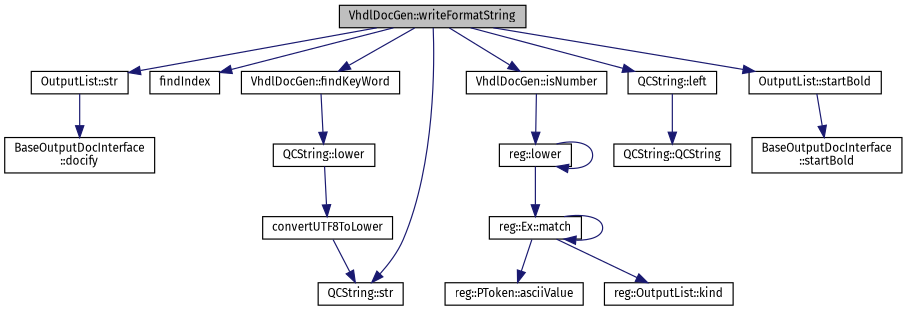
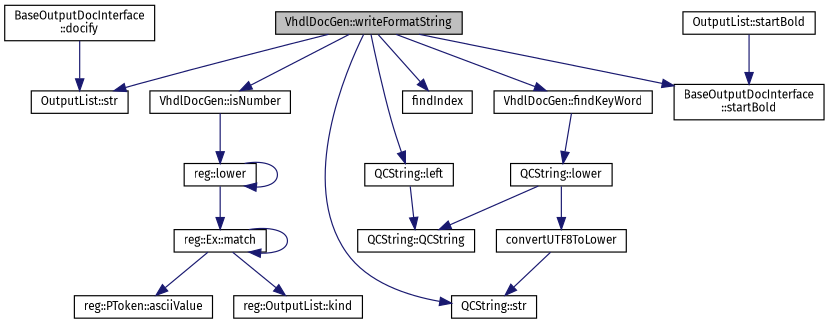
edge "VhdlDocGen::writeFormatString" -> "OutputList::startBold": now "VhdlDocGen::writeFormatString" -> "BaseOutputDocInterface ::startBold"
edge "OutputList::str" -> "BaseOutputDocInterface ::docify": reversed
edge "QCString::lower" -> "QCString::QCString": added
